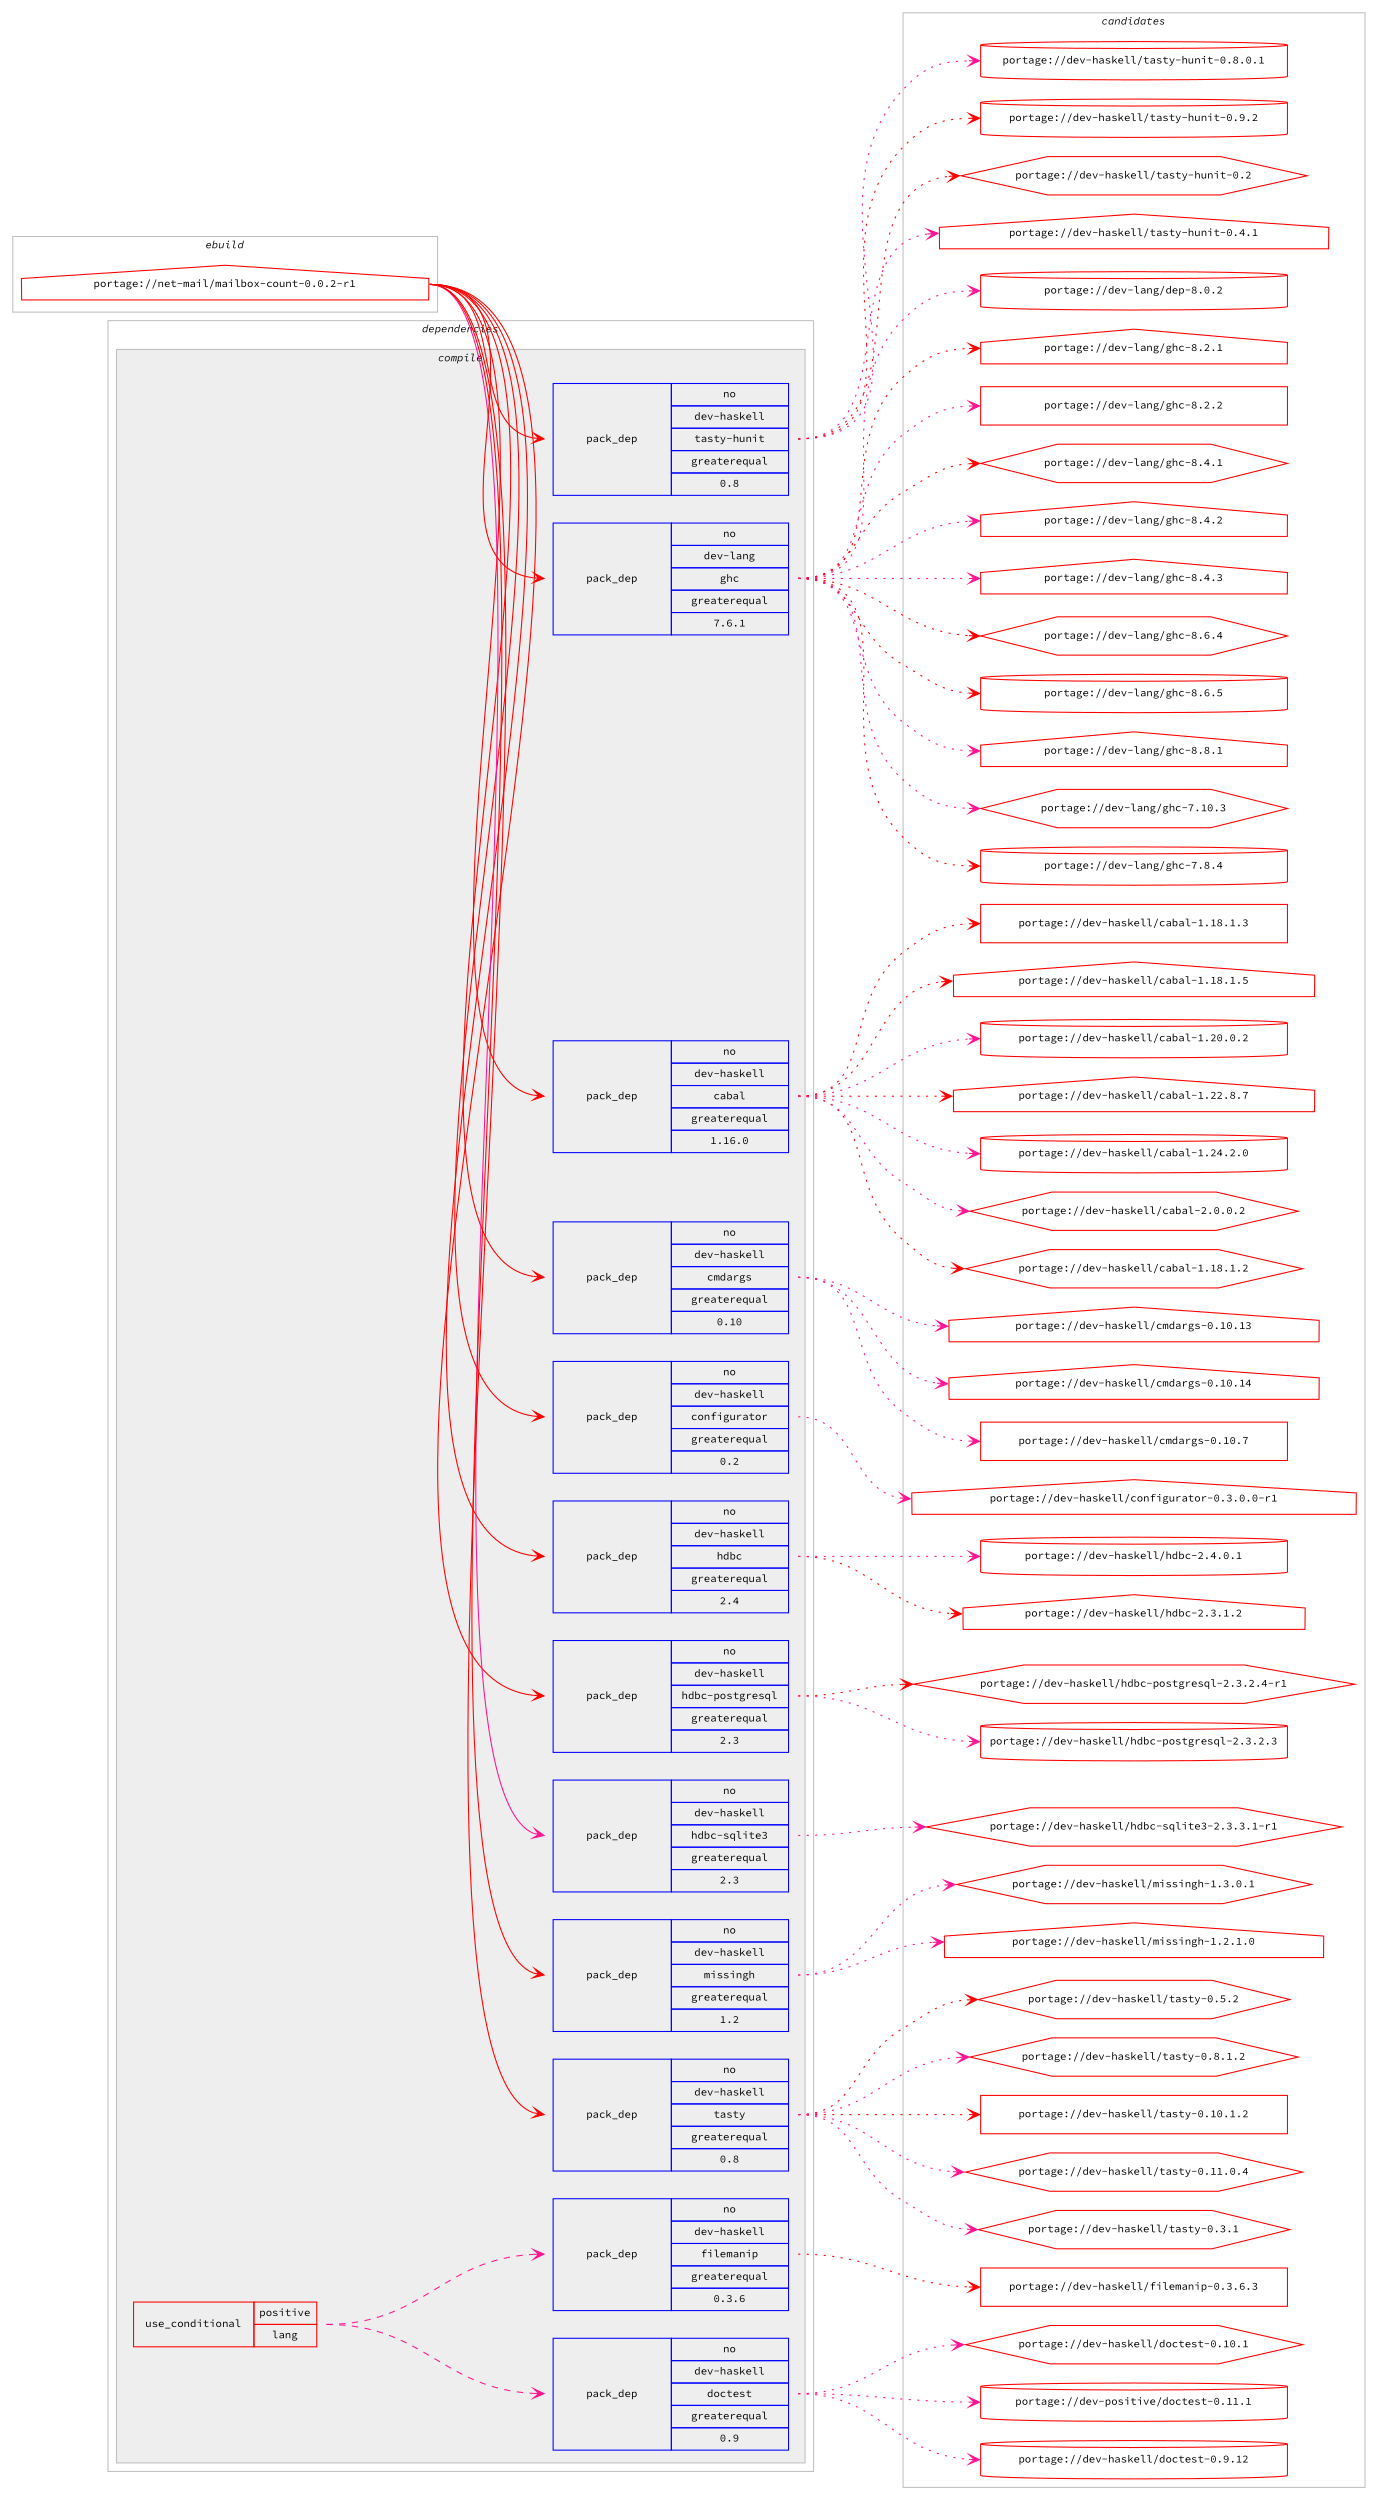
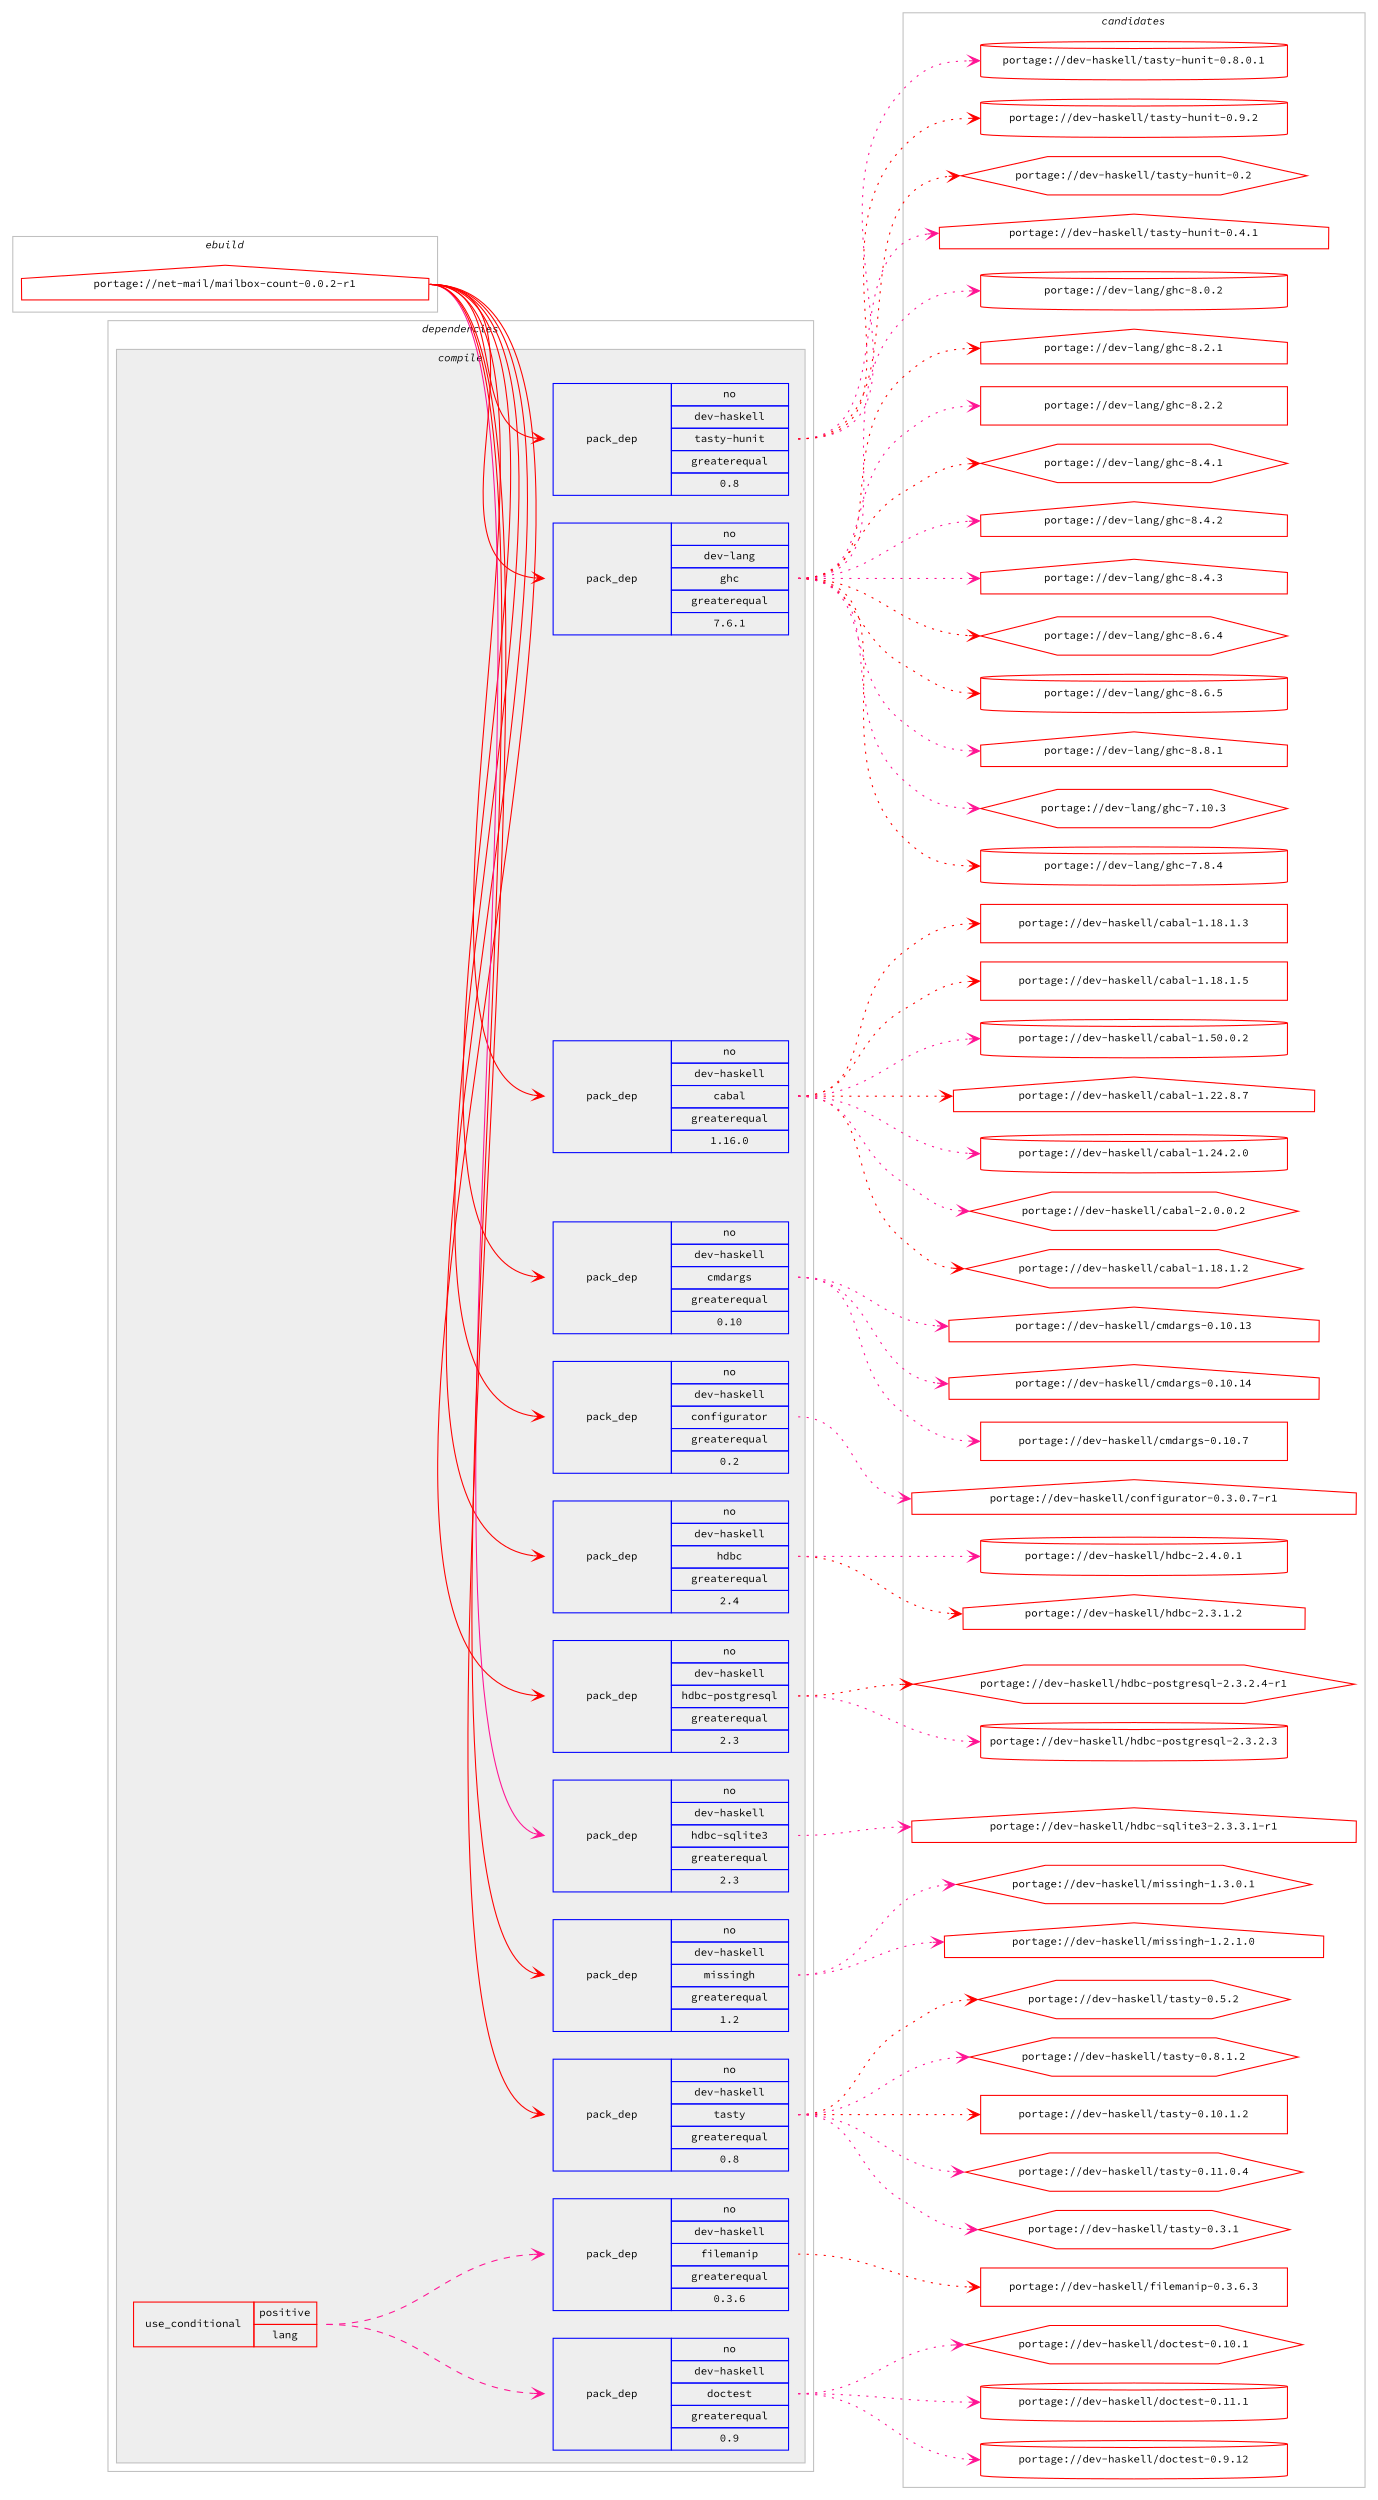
node "portage://dev-lang/dep-8.0.2": label "portage://dev-lang/dep-8.0.2" -> "portage://dev-lang/ghc-8.0.2"
node "portage://dev-haskell/cabal-1.18.1.5": shape house -> box
node "portage://dev-haskell/cabal-1.20.0.2": label "portage://dev-haskell/cabal-1.20.0.2" -> "portage://dev-haskell/cabal-1.50.0.2"
node "portage://dev-haskell/configurator-0.3.0.0-r1": label "portage://dev-haskell/configurator-0.3.0.0-r1" -> "portage://dev-haskell/configurator-0.3.0.7-r1"
node "portage://dev-haskell/hdbc-sqlite3-2.3.3.1-r1": shape hexagon -> house
node "portage://dev-positive/doctest-0.11.1": label "portage://dev-positive/doctest-0.11.1" -> "portage://dev-haskell/doctest-0.11.1"
